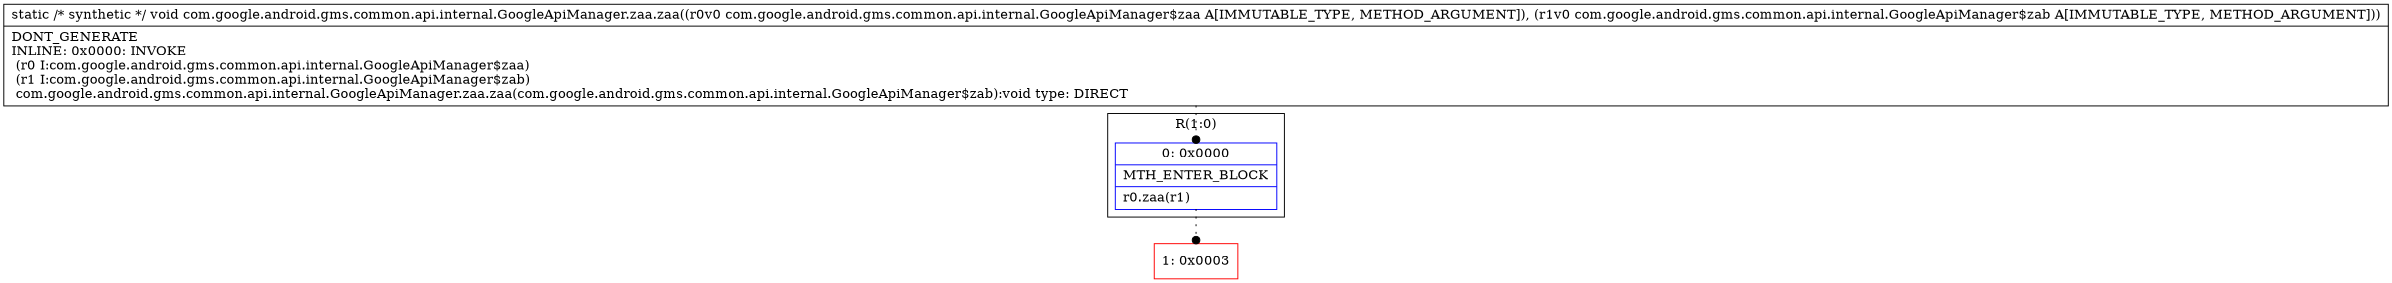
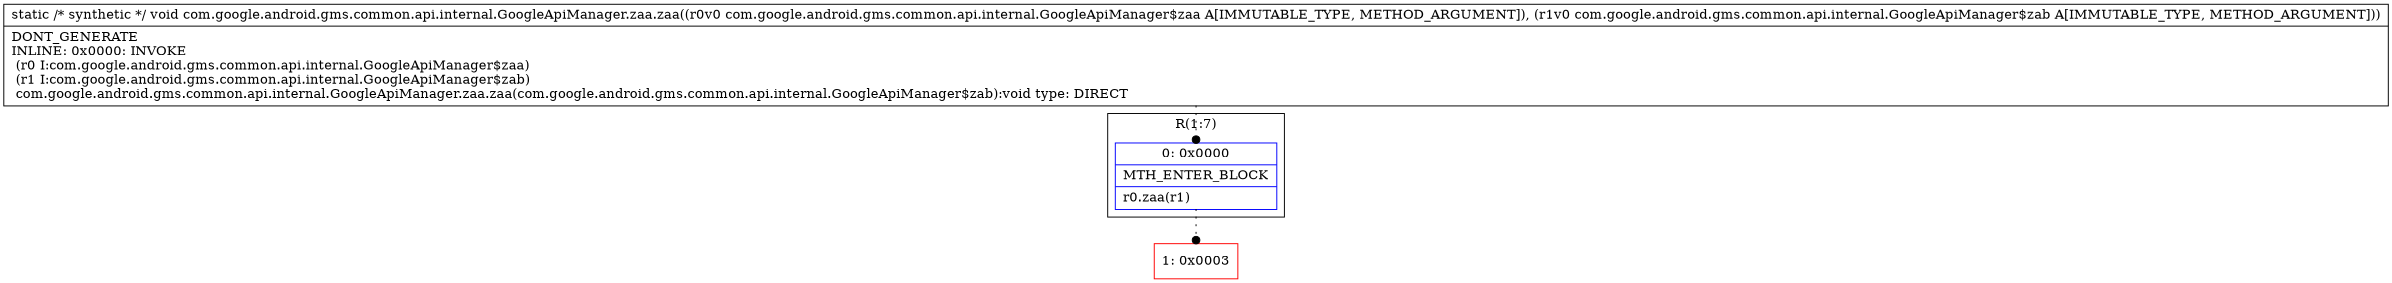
cluster "R(1:0)": label "R(1:0)" -> "R(1:7)"
